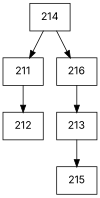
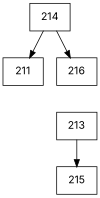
edge "216" -> "213": removed
node "212": removed
